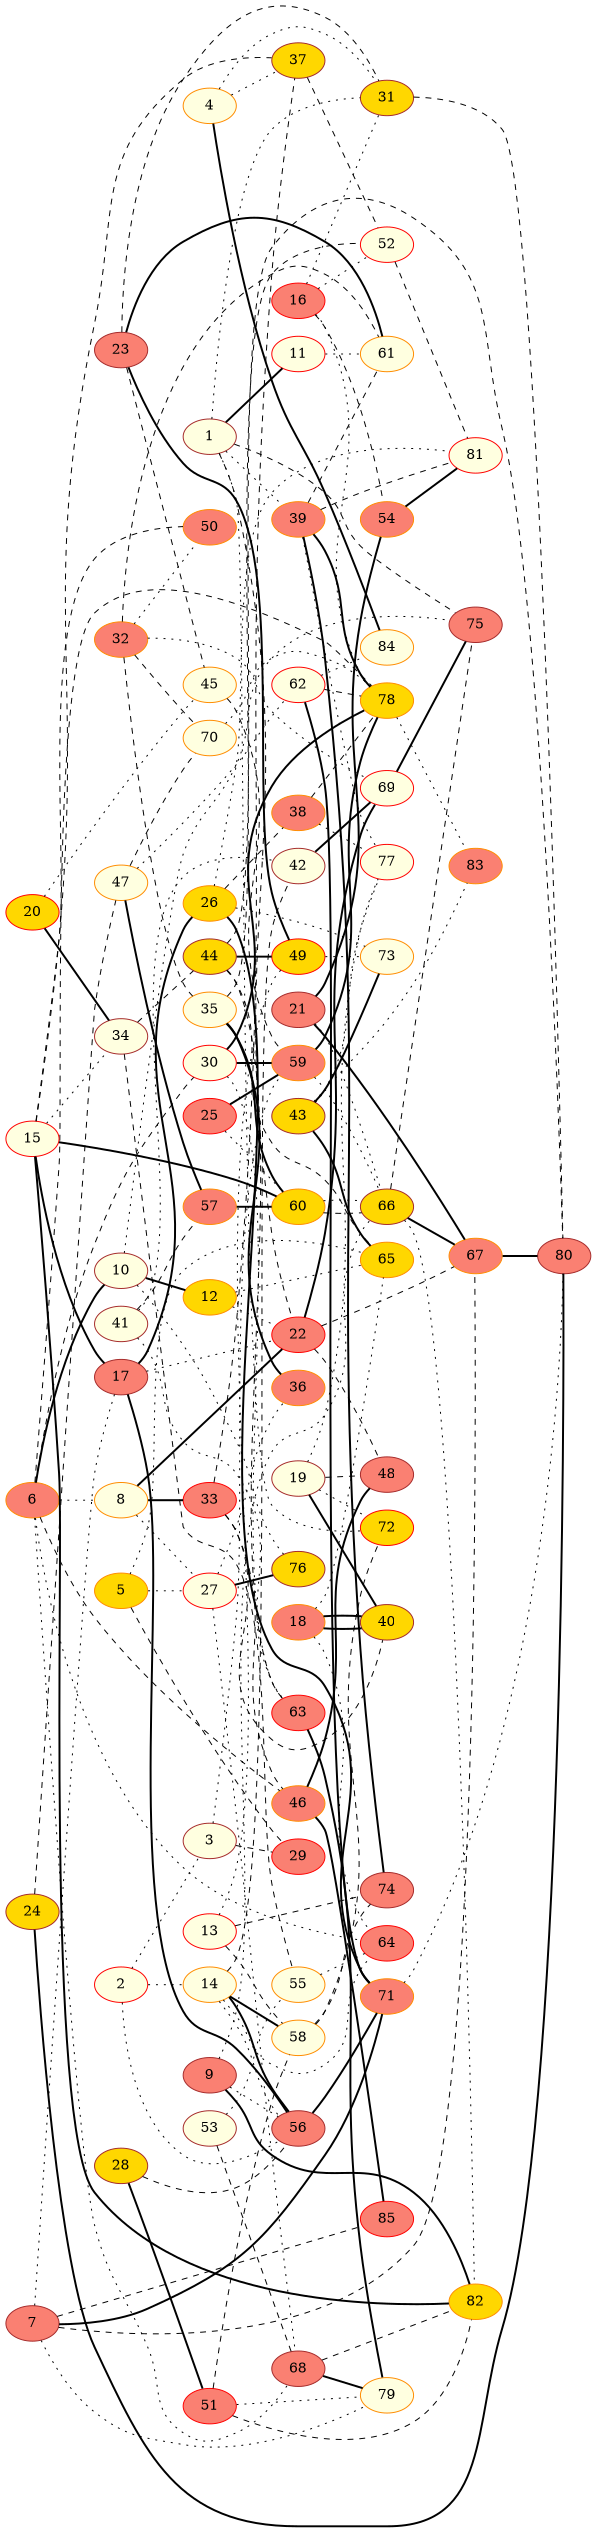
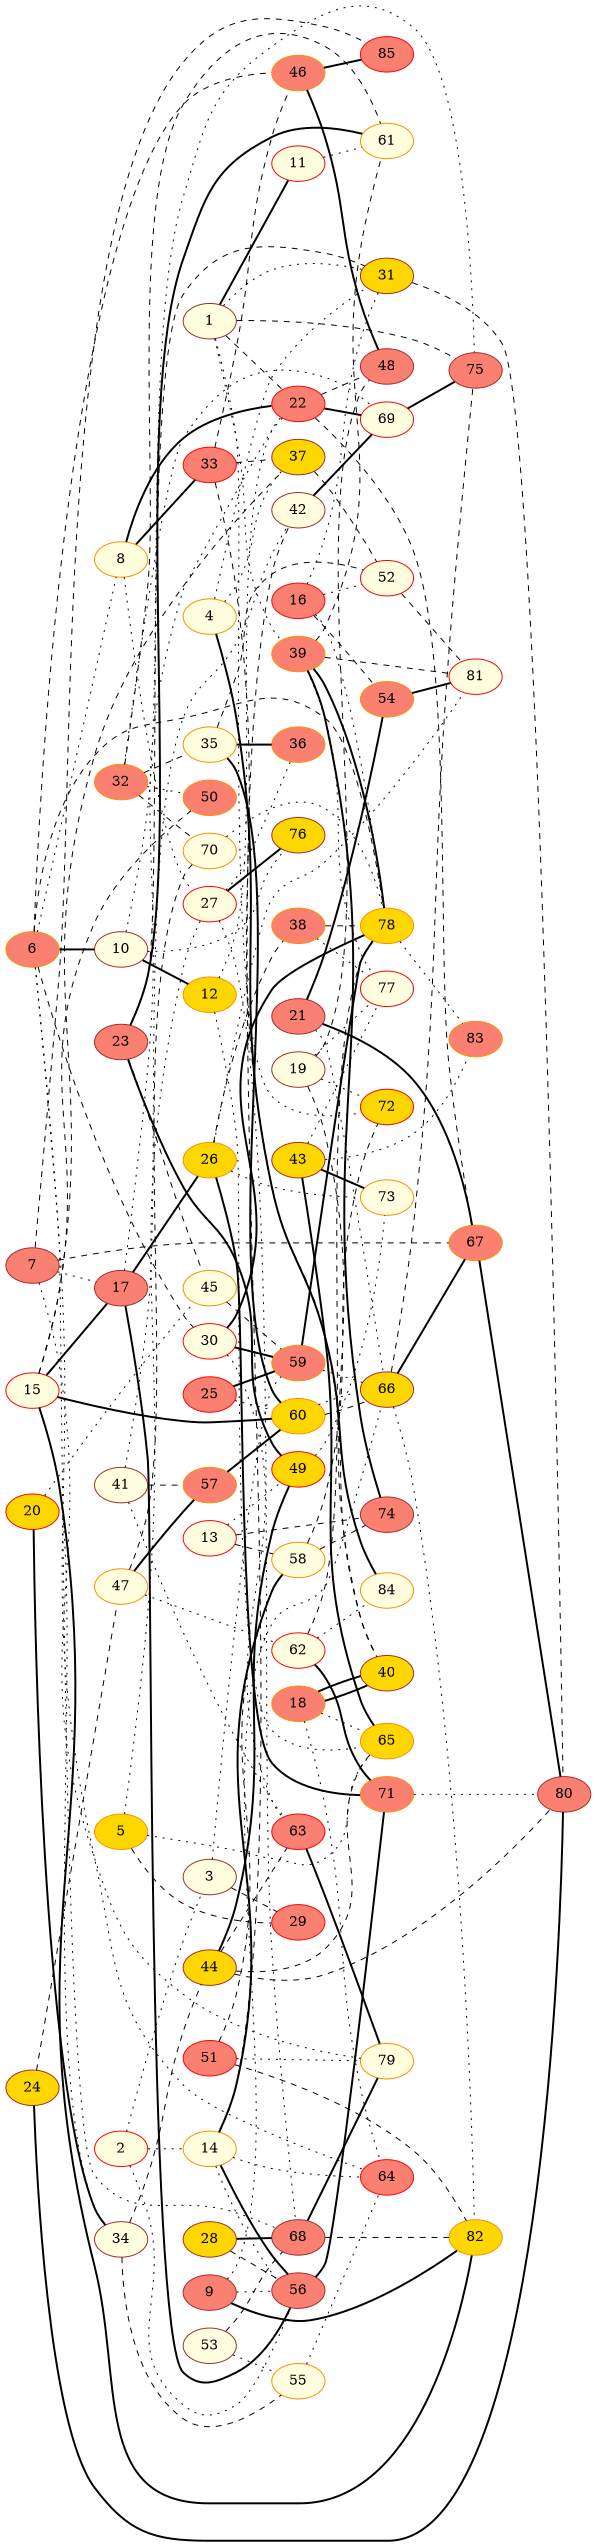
edge "19" -- "40": style bold -> dashed
edge "71" -- "7": removed
edge "28" -- "51": now "28" -- "68"
